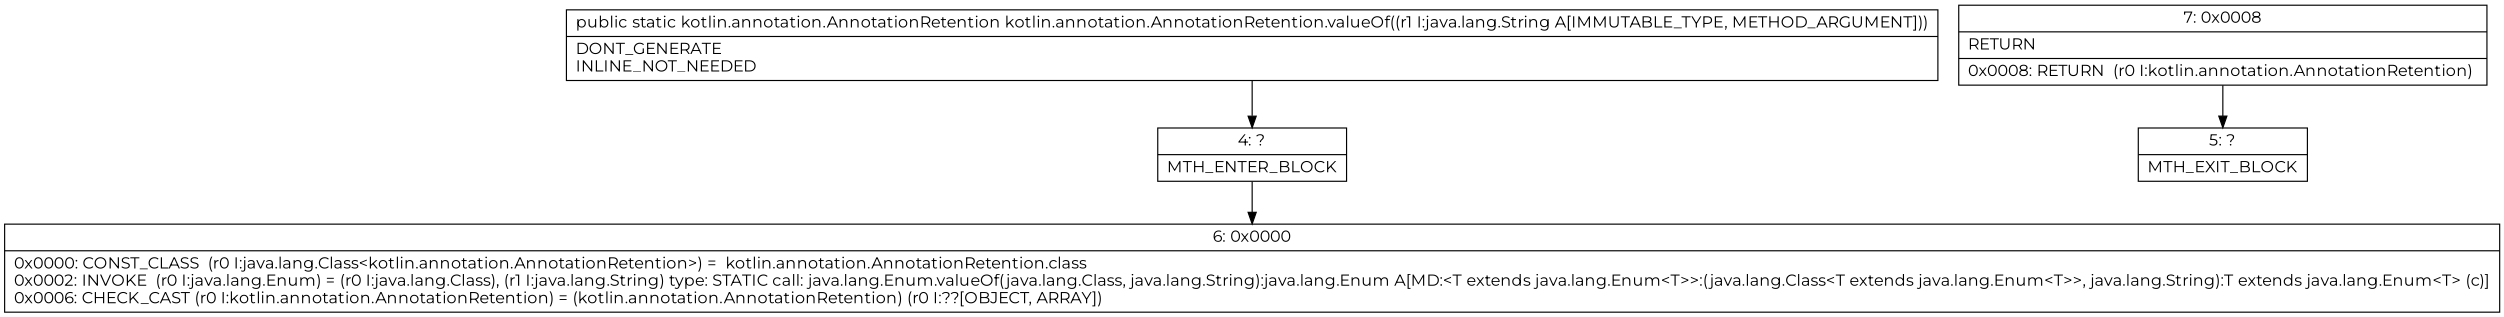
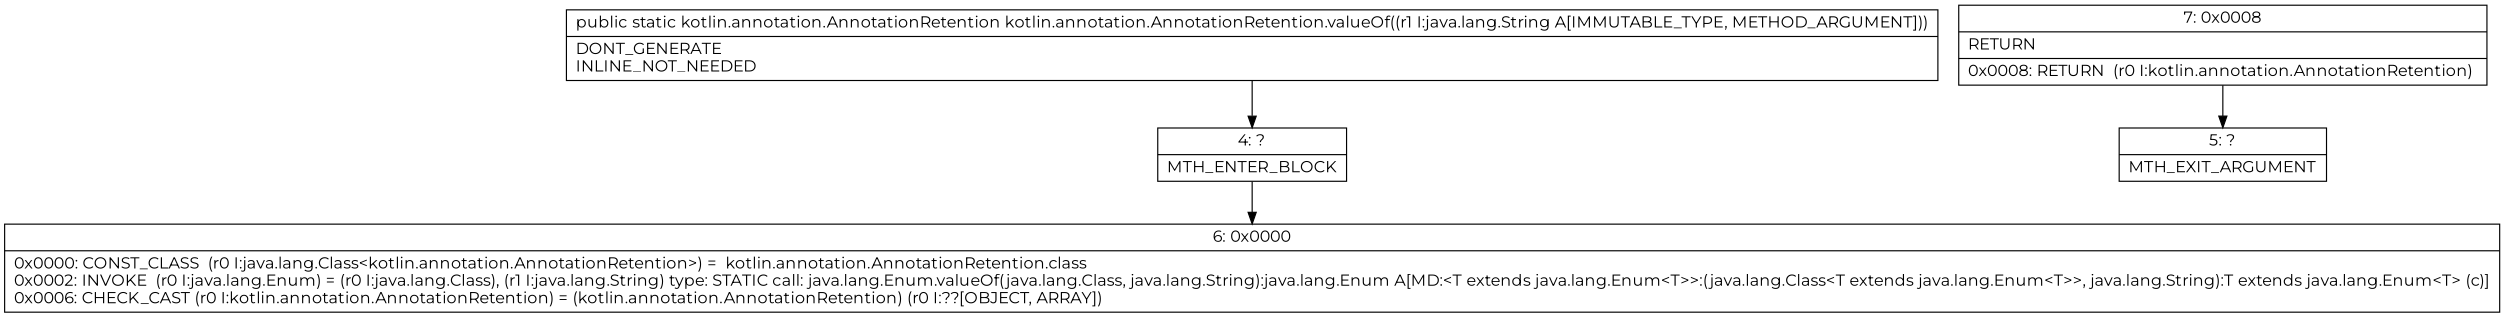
node "5: ?": text "MTH_EXIT_BLOCK" -> "MTH_EXIT_ARGUMENT"
